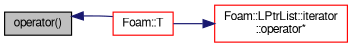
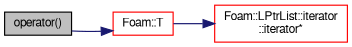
edge "Foam::T" -> "operator()": reversed
node "Foam::LPtrList::iterator ::operator*": label "Foam::LPtrList::iterator ::operator*" -> "Foam::LPtrList::iterator ::iterator*"
